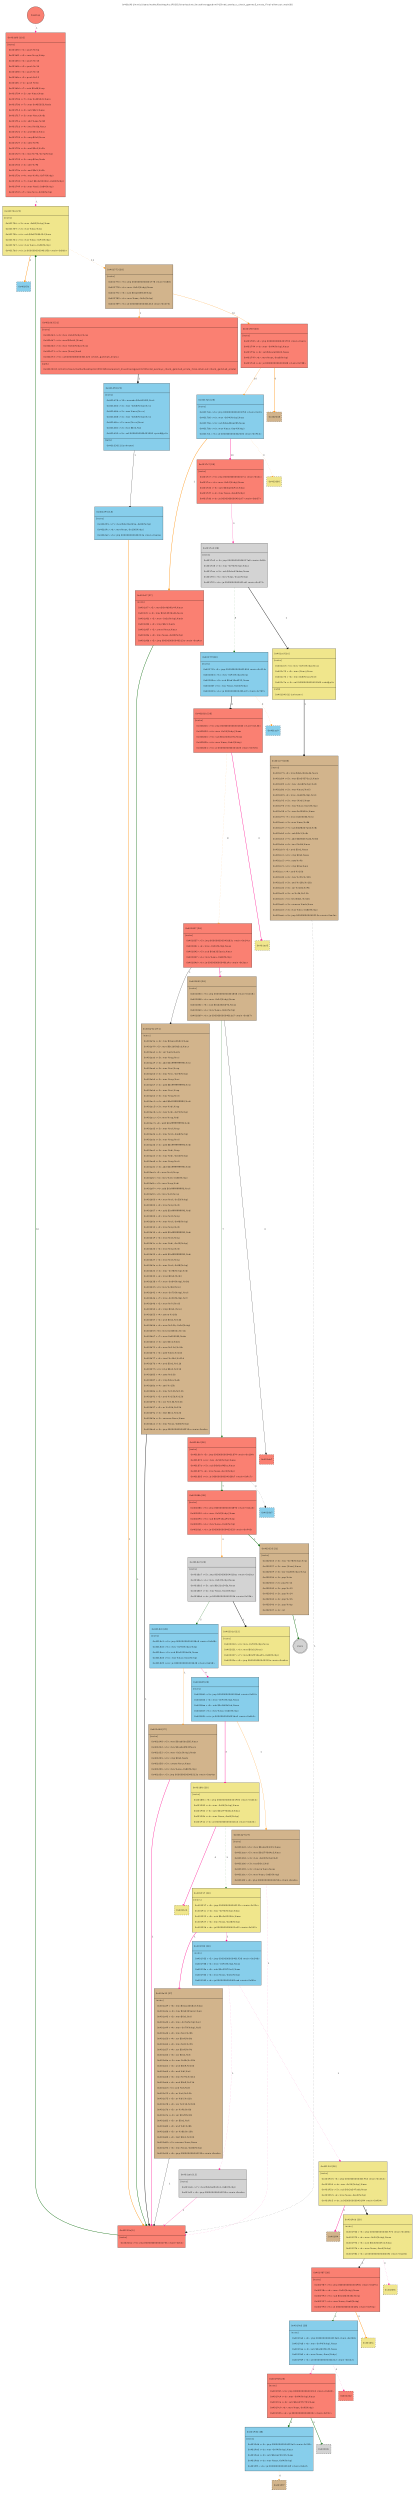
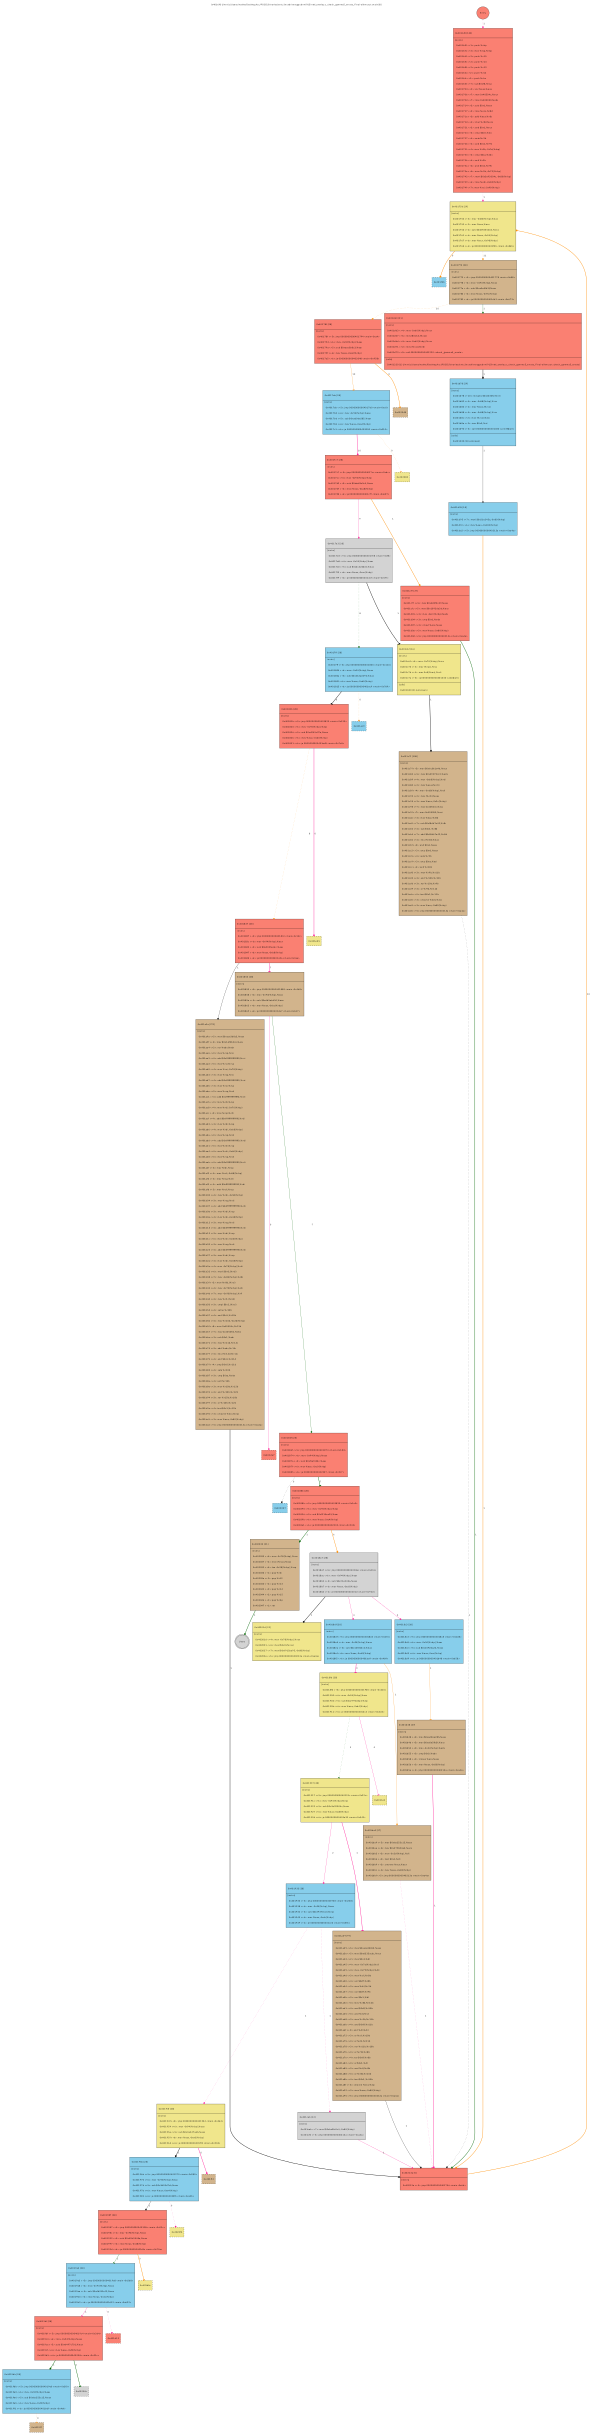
node "Desktop": label "Desktop" -> "Entry"
edge "0x401773 [28]" -> "0x40178f [28]": style solid -> dotted
edge "0x401773 [28]" -> "0x401d63 [21]": color darkorange -> darkgreen
edge "0x4017ab [28]" -> "0x401cf7 [27]": now "0x4017c7 [28]" -> "0x401cf7 [27]"
edge "0x401853 [28]" -> "0x401da7": color black -> deeppink
edge "0x40213a [5]" -> "0x401756 [29]": color darkgreen -> darkorange
edge "0x40188b [28]" -> "0x4018a7 [28]": style solid -> bold
edge "0x4018a7 [28]" -> "0x4018c3 [28]": color darkgreen -> deeppink
edge "0x4018c3 [28]" -> "0x4018df [28]": now "0x4018a7 [28]" -> "0x4018df [28]"
edge "0x4018fb [28]" -> "0x401bc4": style bold -> solid
node "0x40196b [28]": fillcolor khaki -> skyblue
